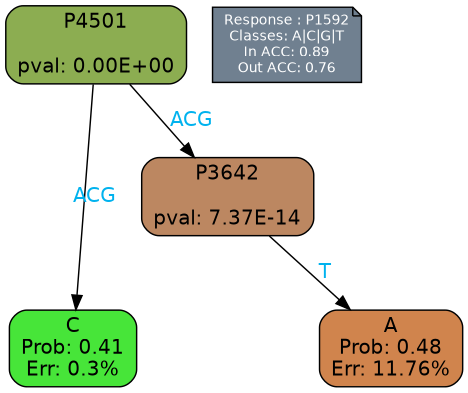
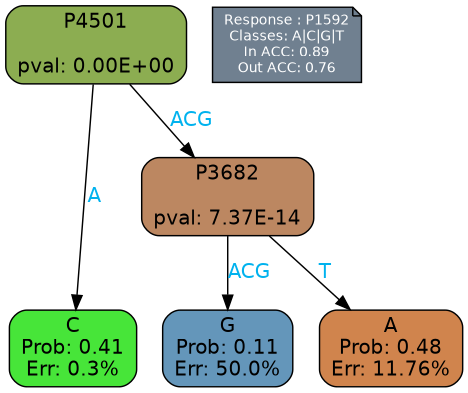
edge "P4501 pval: 0.00E+00" -> "C Prob: 0.41 Err: 0.3%": label "ACG" -> "A"
node "P3642 pval: 7.37E-14": label "P3642 pval: 7.37E-14" -> "P3682 pval: 7.37E-14"
node "G Prob: 0.11 Err: 50.0%": added
